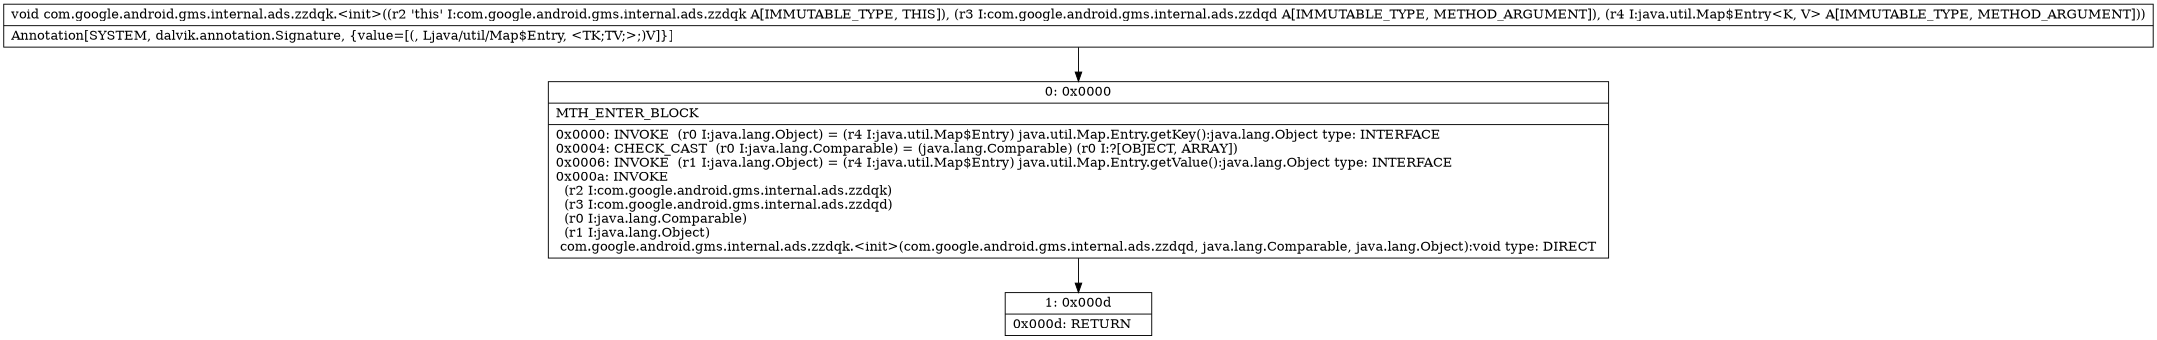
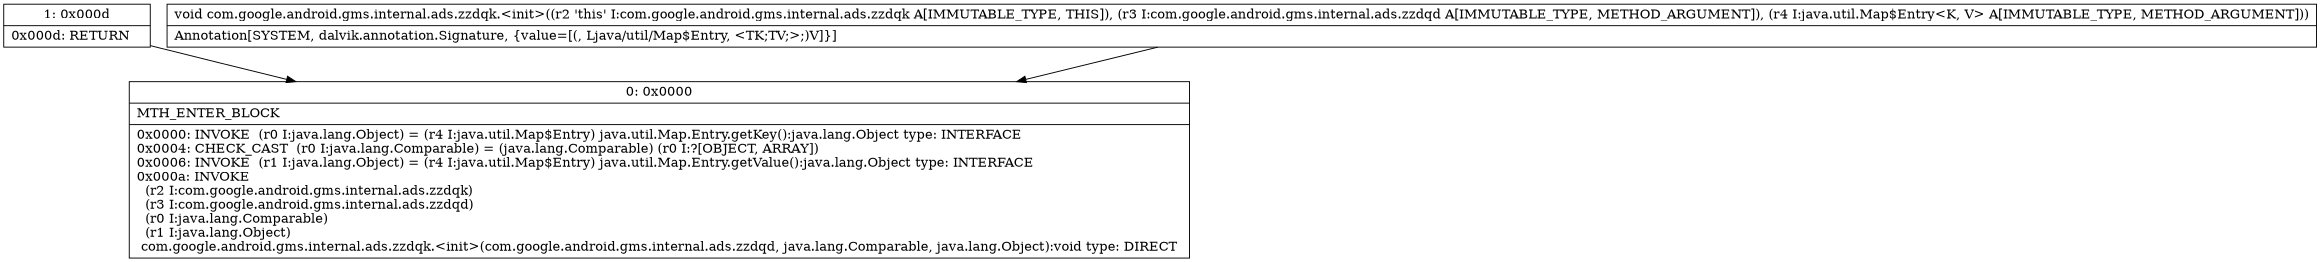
edge "0: 0x0000" -> "1: 0x000d": reversed
